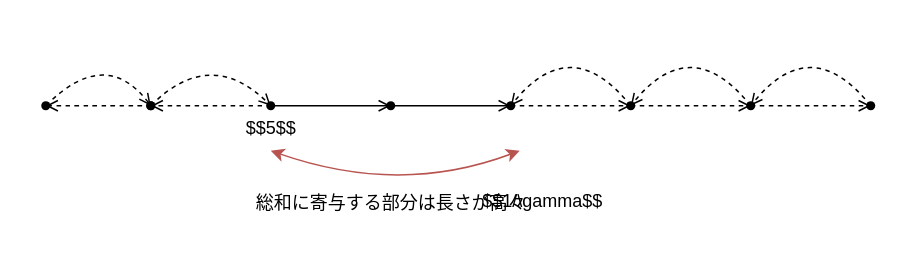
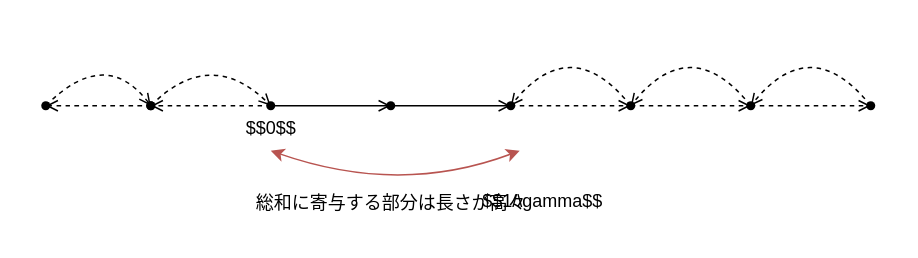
node "$$5$$": label "$$5$$" -> "$$0$$"
